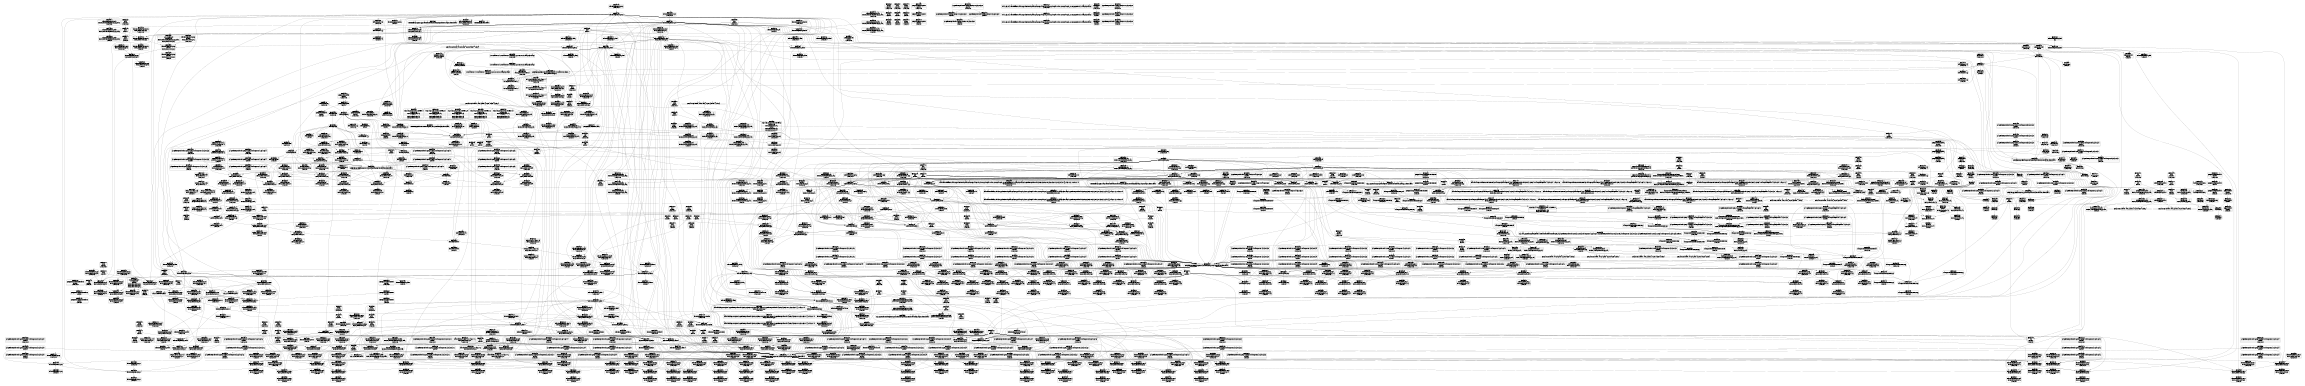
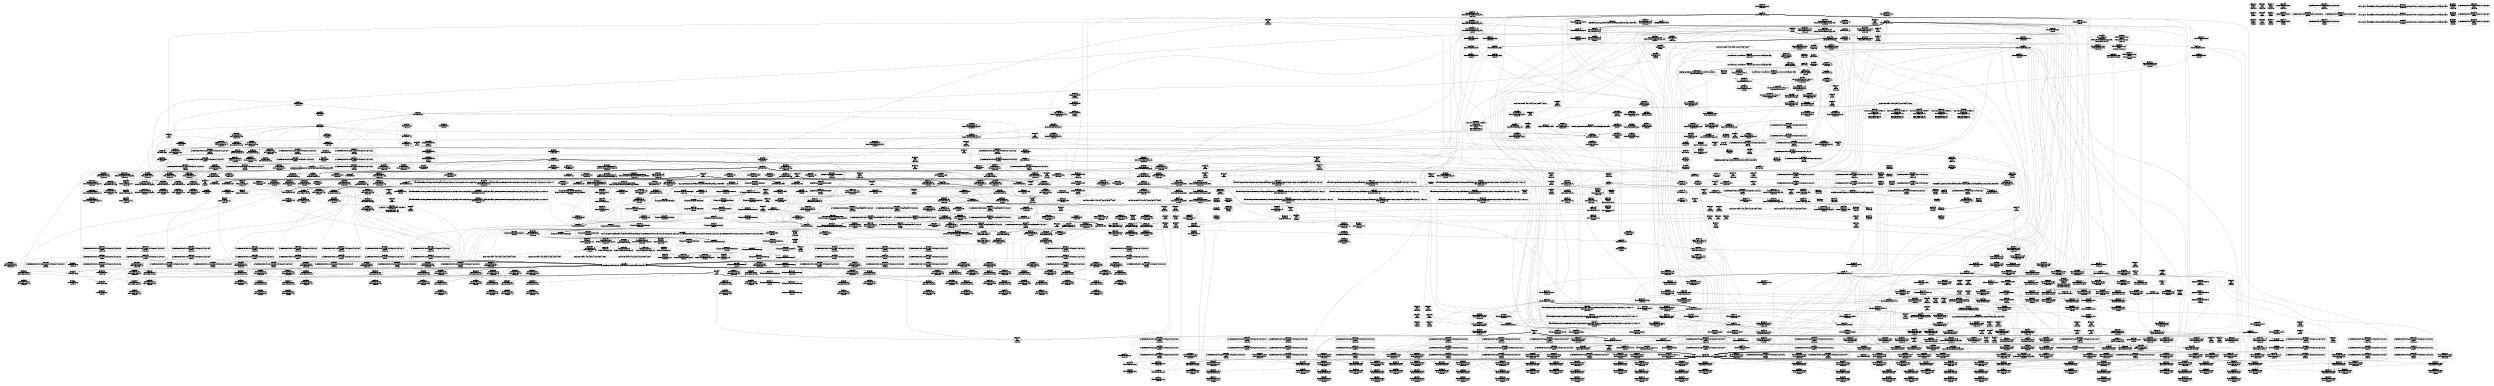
node "CE0x3bf7890": text "*LoadInst*" -> "*SummSink*"
node "CE0x3c3b810": removed
